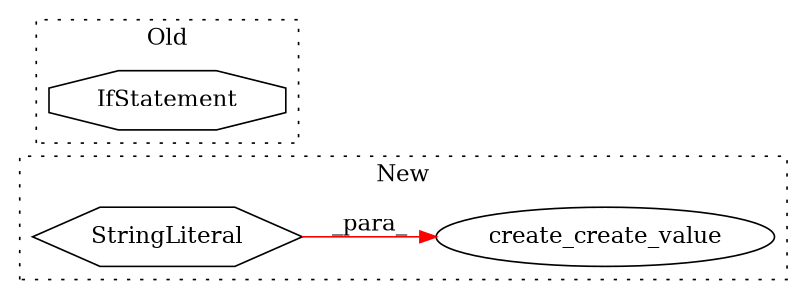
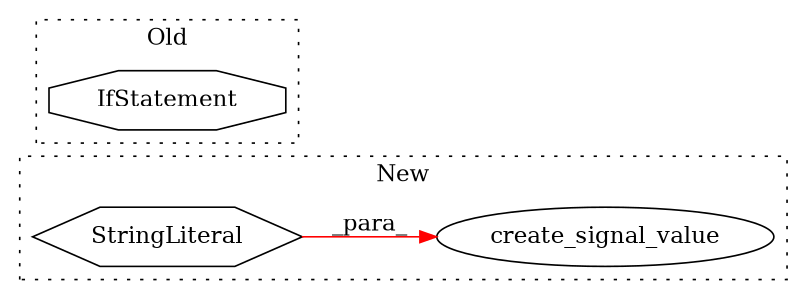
node "create_create_value": label "create_create_value" -> "create_signal_value"
